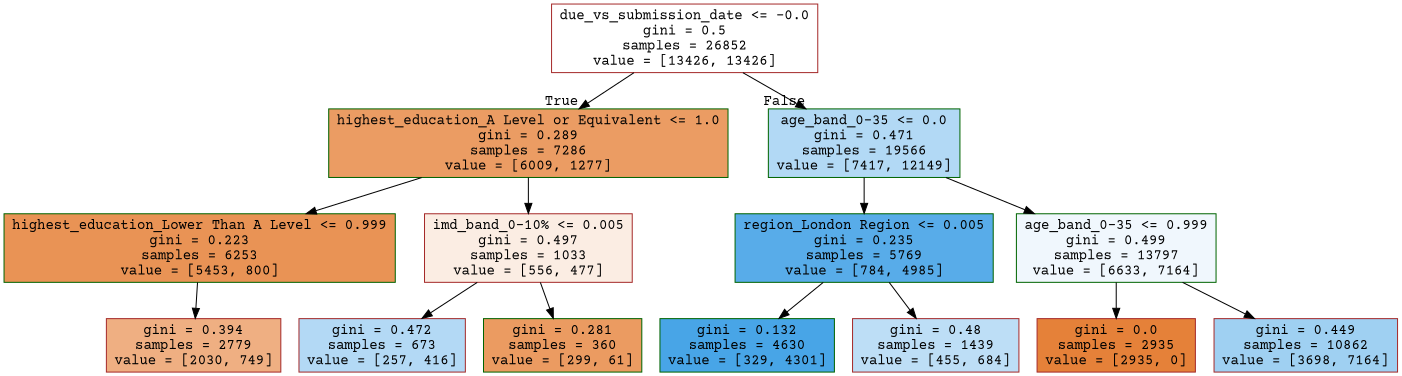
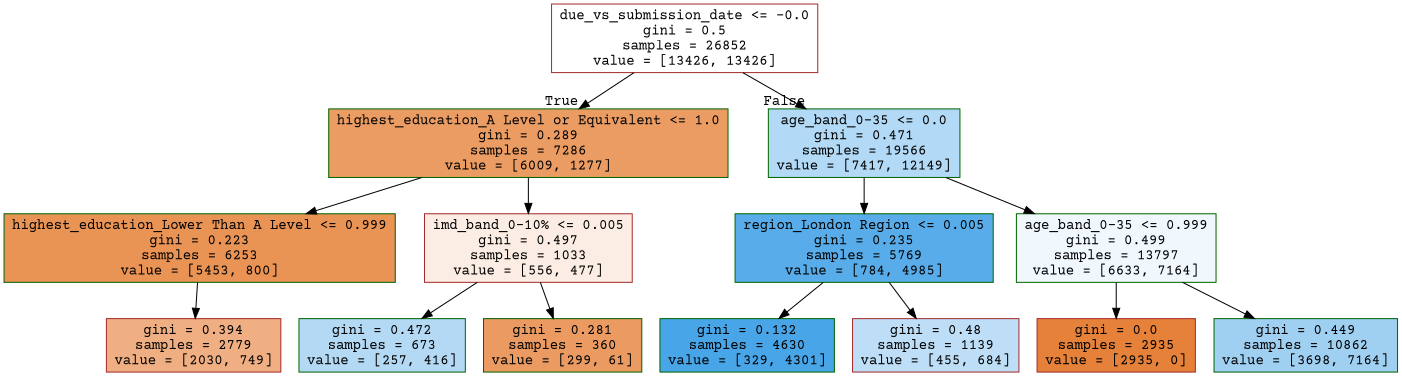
node "gini = 0.472 samples = 673 value = [257, 416]": color brown -> darkgreen
node "gini = 0.48 samples = 1439 value = [455, 684]": label "gini = 0.48 samples = 1439 value = [455, 684]" -> "gini = 0.48 samples = 1139 value = [455, 684]"
node "gini = 0.449 samples = 10862 value = [3698, 7164]": color brown -> darkgreen
